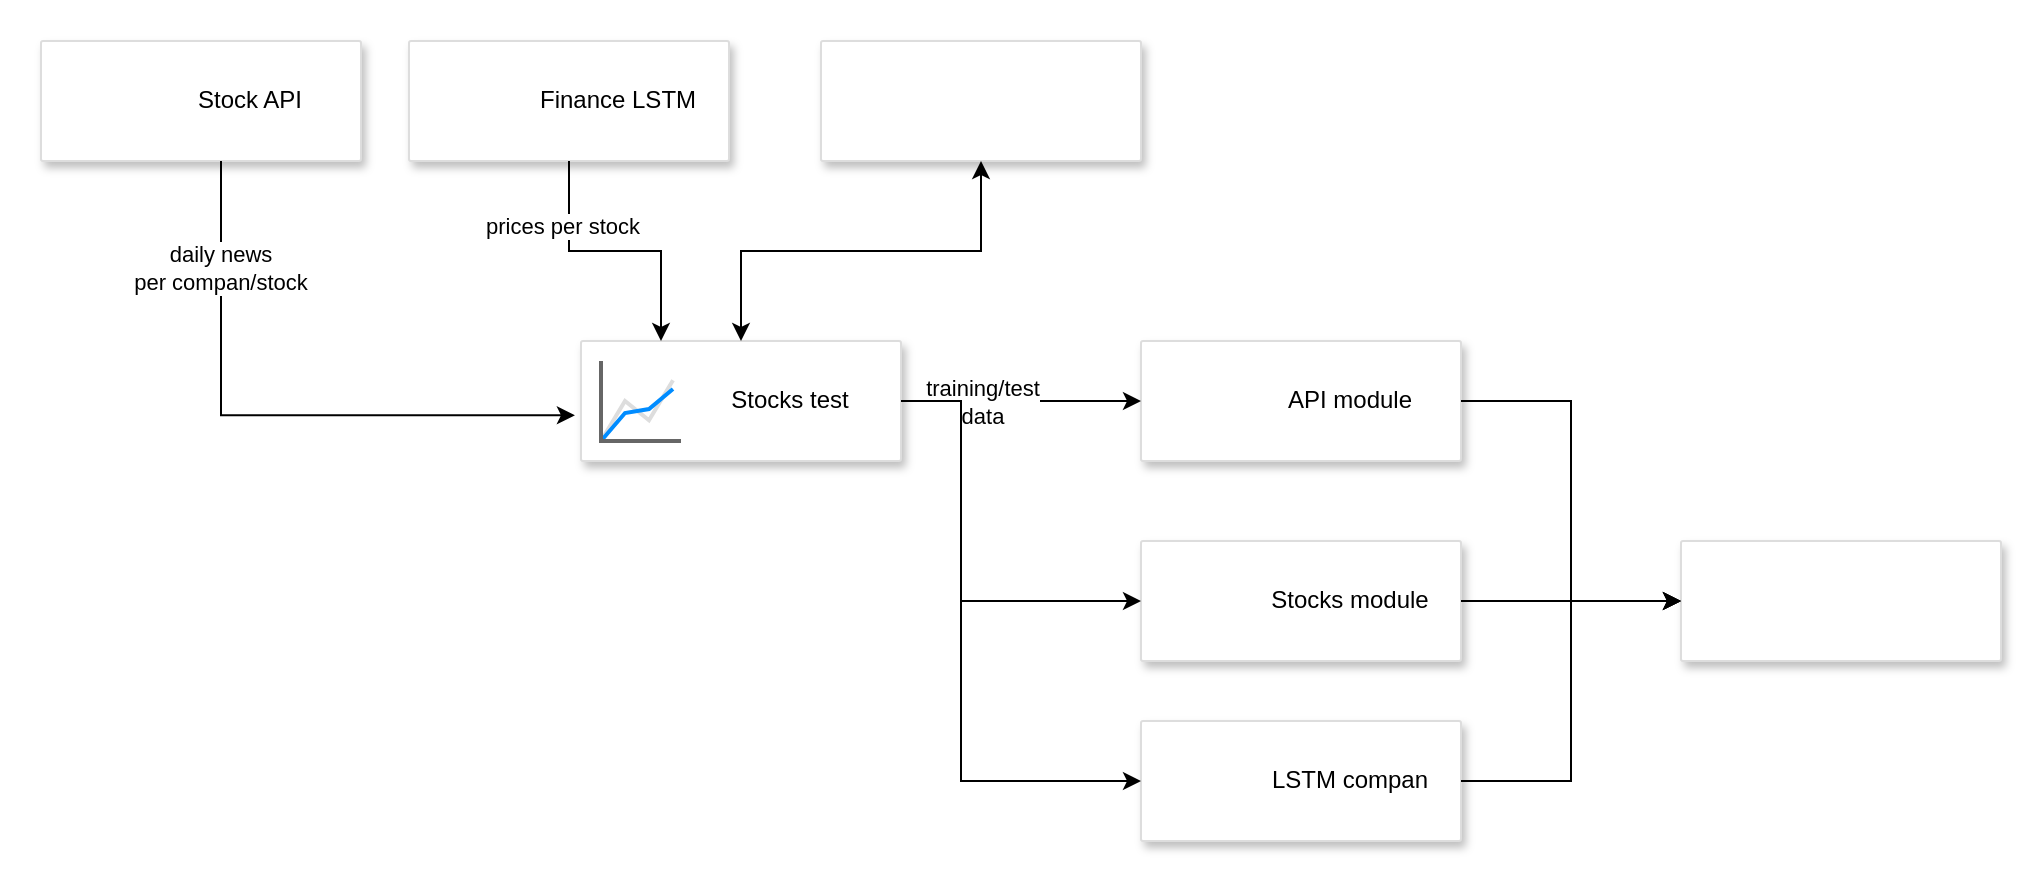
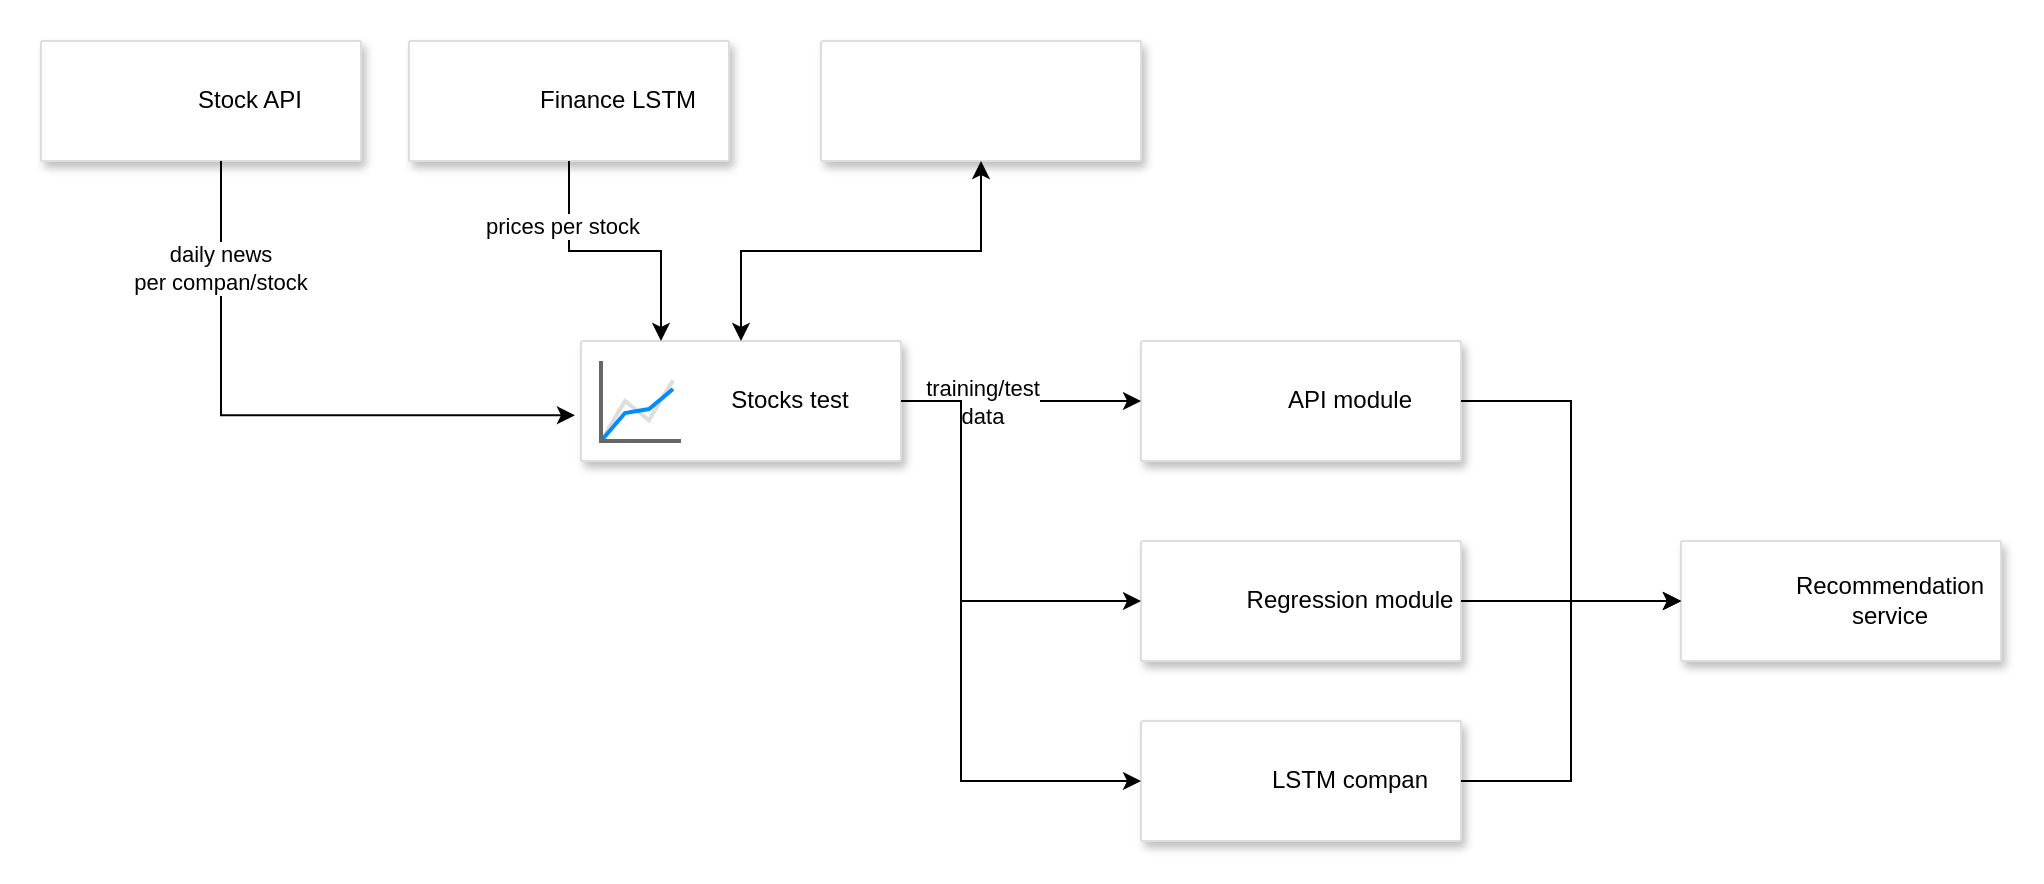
node "Stocks module": label "Stocks module" -> "Regression module"
node "Recommendation service": added
